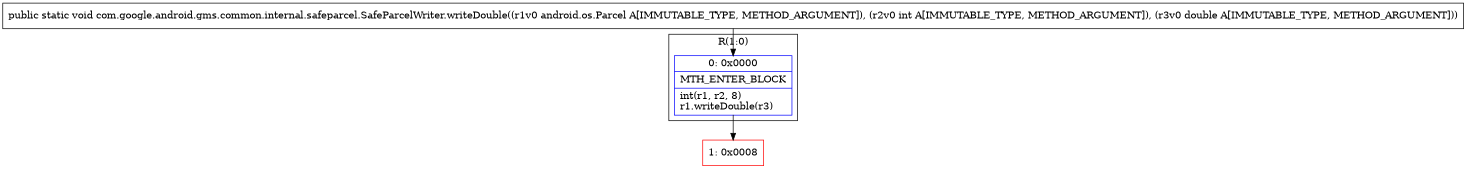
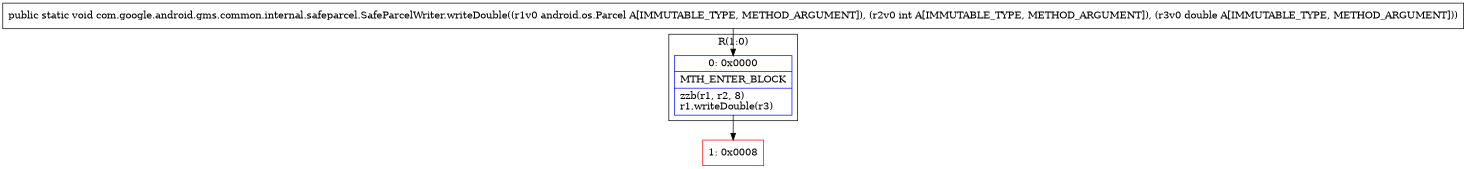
node "0: 0x0000": text "int(r1, r2, 8)" -> "zzb(r1, r2, 8)"
